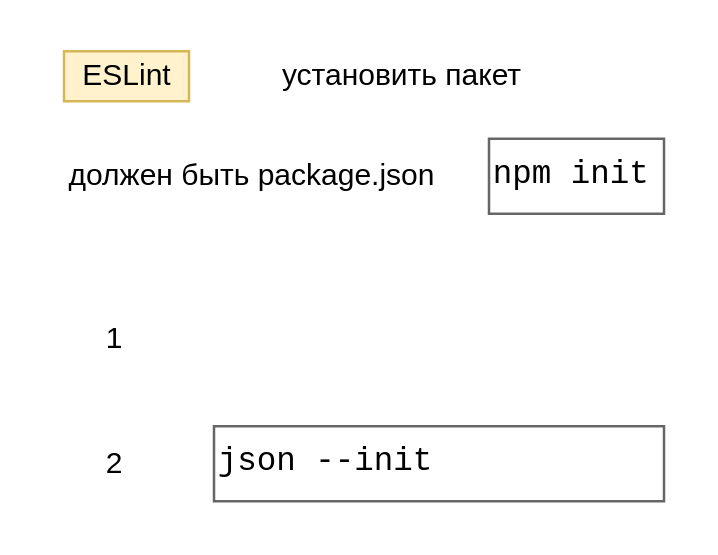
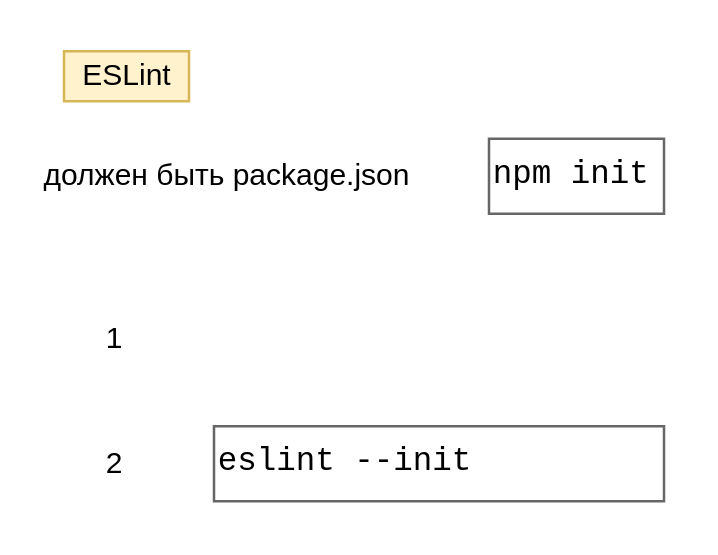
node "установить пакет": removed
node "должен быть package.json": moved (251, 176) -> (226, 176)
node "json --init": label "json --init" -> "eslint --init"
